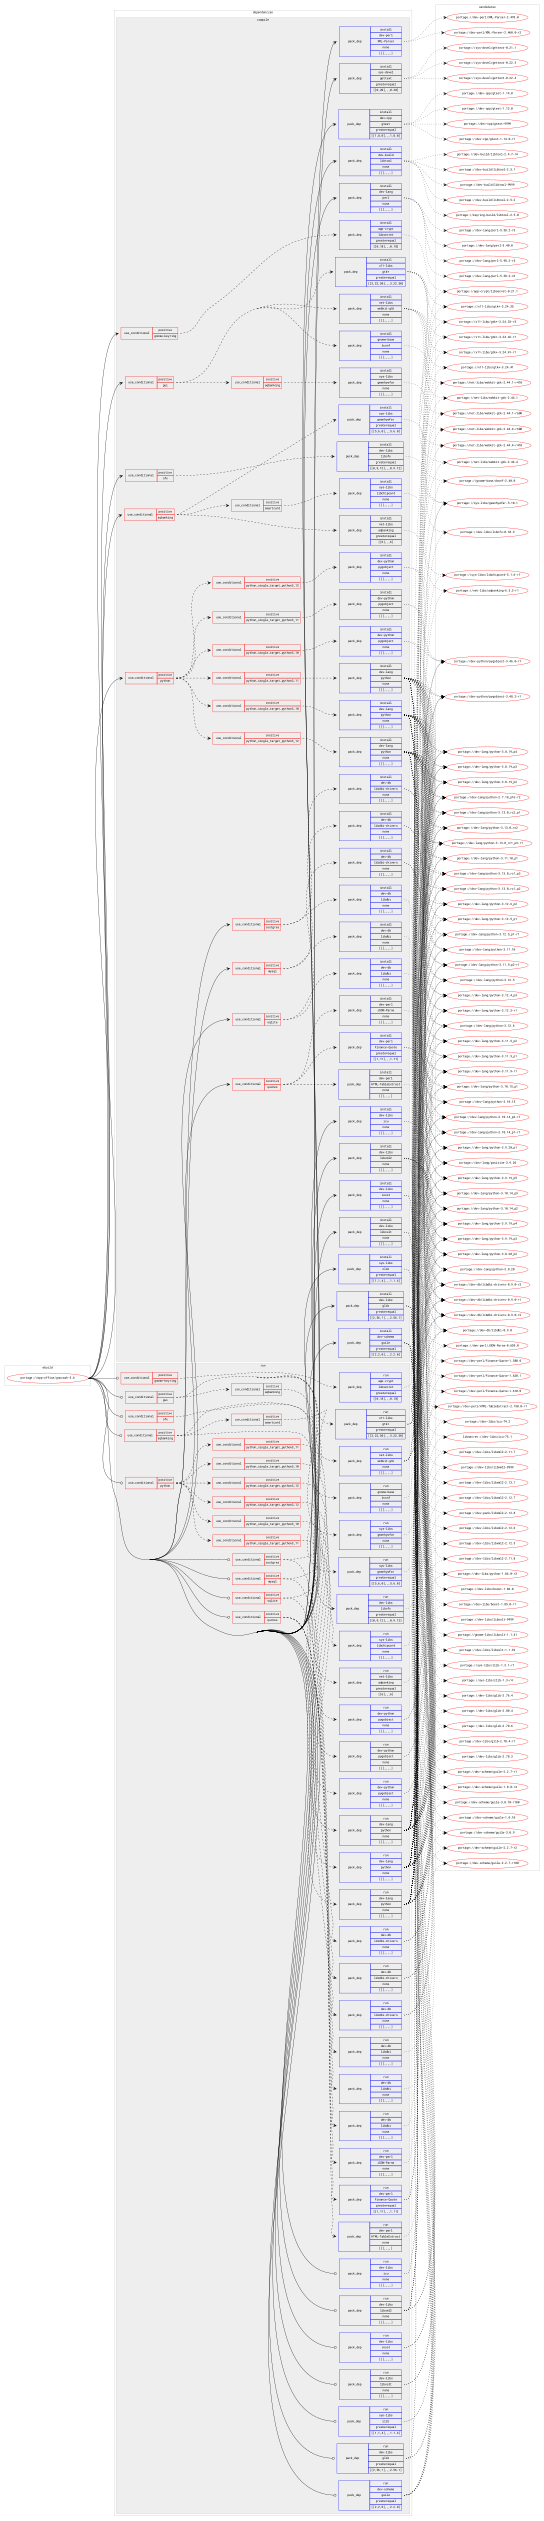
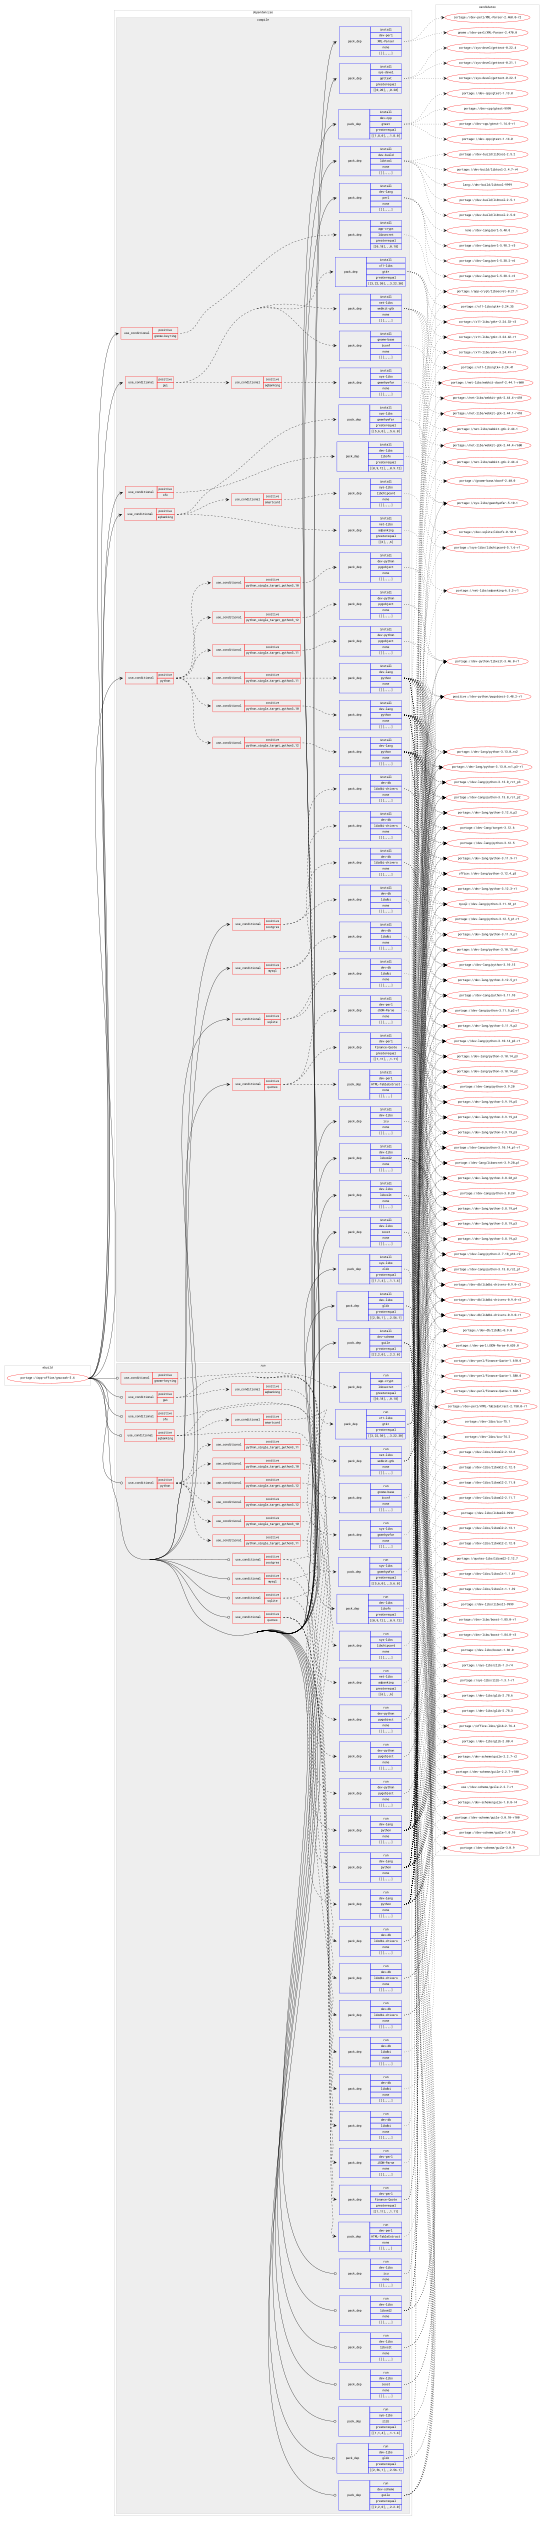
node "portage://dev-perl/XML-Parser-2.470.0": label "portage://dev-perl/XML-Parser-2.470.0" -> "gnome://dev-perl/XML-Parser-2.470.0"
node "portage://dev-build/libtool-9999": label "portage://dev-build/libtool-9999" -> "lang://dev-build/libtool-9999"
node "portage://keyring-build/libtool-2.5.0": label "portage://keyring-build/libtool-2.5.0" -> "portage://dev-build/libtool-2.5.0"
node "portage://dev-lang/perl-5.40.0": label "portage://dev-lang/perl-5.40.0" -> "none://dev-lang/perl-5.40.0"
node "portage://net-libs/webkit-gtk-2.44.1-r600": label "portage://net-libs/webkit-gtk-2.44.1-r600" -> "portage://net-libs/webkit-dconf-2.44.1-r600"
node "portage://dev-libs/libofx-0.10.9": label "portage://dev-libs/libofx-0.10.9" -> "portage://dev-sqlite/libofx-0.10.9"
node "portage://dev-python/pygobject-3.46.0-r1": label "portage://dev-python/pygobject-3.46.0-r1" -> "portage://dev-python/libxslt-3.46.0-r1"
node "portage://dev-python/pygobject-3.48.2-r1": label "portage://dev-python/pygobject-3.48.2-r1" -> "positive://dev-python/pygobject-3.48.2-r1"
node "portage://dev-lang/python-3.11.10_p1": label "portage://dev-lang/python-3.11.10_p1" -> "mysql://dev-lang/python-3.11.10_p1"
node "portage://dev-lang/python-3.12.4_p3": label "portage://dev-lang/python-3.12.4_p3" -> "office://dev-lang/python-3.12.4_p3"
node "portage://dev-lang/python-3.12.6": label "portage://dev-lang/python-3.12.6" -> "portage://dev-lang/target-3.12.6"
node "portage://dev-lang/python-3.9.20_p1": label "portage://dev-lang/python-3.9.20_p1" -> "portage://dev-lang/libsecret-3.9.20_p1"
node "portage://dev-lang/positive-3.9.20": label "portage://dev-lang/positive-3.9.20" -> "portage://dev-lang/python-3.9.20"
node "libsecret://dev-libs/icu-75.1": label "libsecret://dev-libs/icu-75.1" -> "portage://dev-libs/icu-75.1"
node "portage://dev-libs/libxml2-2.12.7": label "portage://dev-libs/libxml2-2.12.7" -> "portage://quotes-libs/libxml2-2.12.7"
node "portage://dev-pack/libxml2-2.12.8": label "portage://dev-pack/libxml2-2.12.8" -> "portage://dev-libs/libxml2-2.12.8"
node "portage://dev-libs/python-1.84.0-r3": label "portage://dev-libs/python-1.84.0-r3" -> "portage://dev-libs/boost-1.84.0-r3"
node "portage://gnome-libs/libxslt-1.1.41": label "portage://gnome-libs/libxslt-1.1.41" -> "portage://dev-libs/libxslt-1.1.41"
node "portage://dev-libs/glib-2.76.4": label "portage://dev-libs/glib-2.76.4" -> "portage://office-libs/glib-2.76.4"
node "portage://dev-libs/glib-2.78.4-r1": removed
node "portage://dev-scheme/guile-2.2.7-r1": label "portage://dev-scheme/guile-2.2.7-r1" -> "use://dev-scheme/guile-2.2.7-r1"
